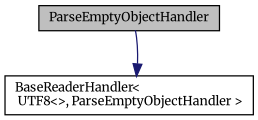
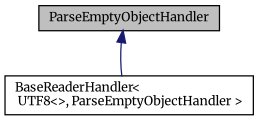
edge "ParseEmptyObjectHandler" -> "BaseReaderHandler< UTF8<>, ParseEmptyObjectHandler >": reversed
